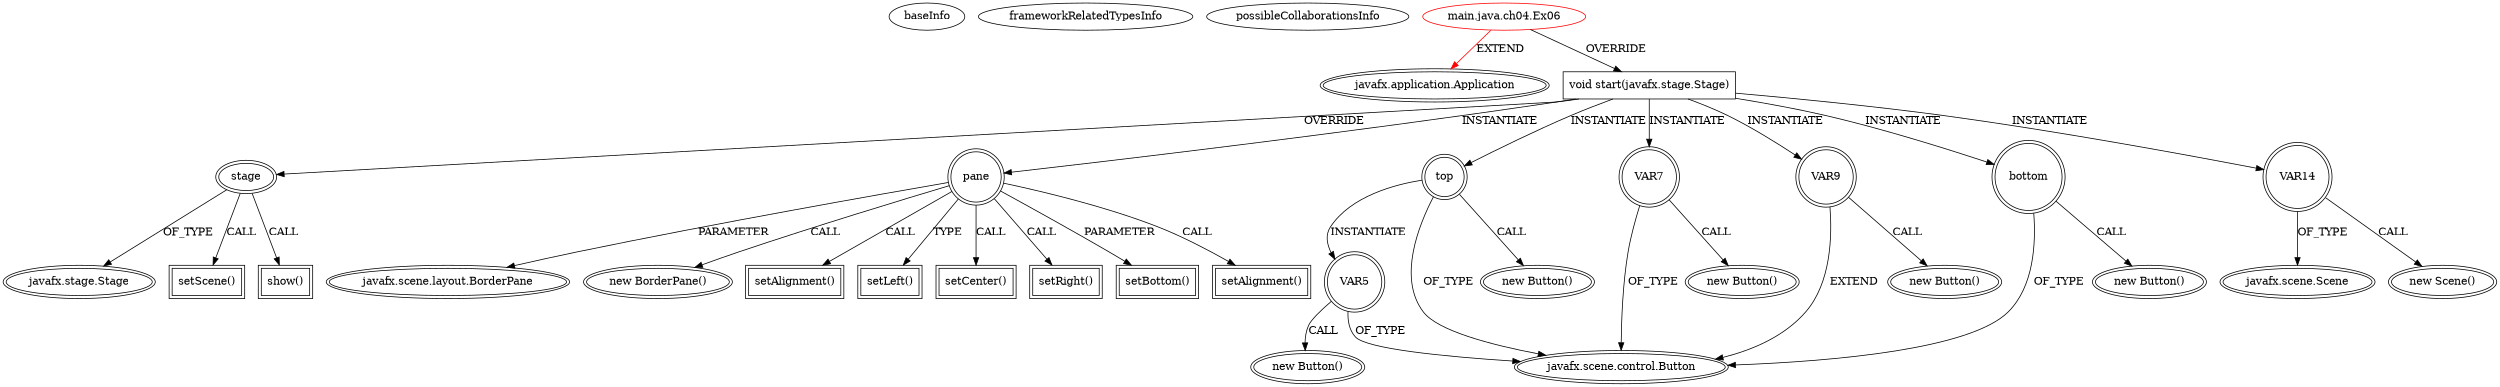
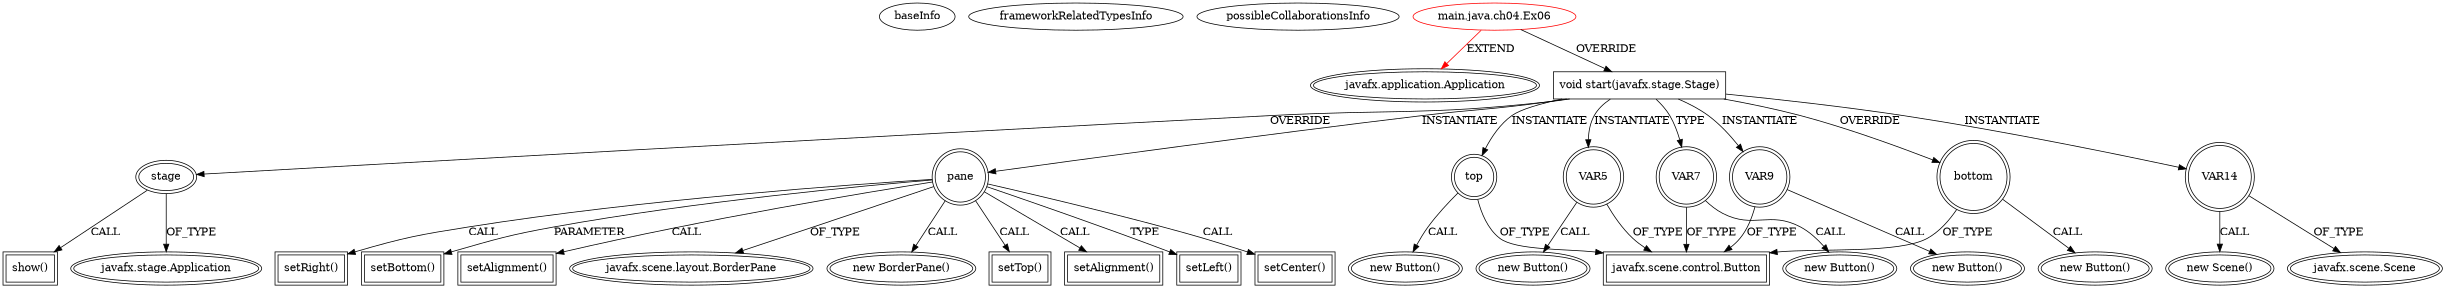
edge "void start(javafx.stage.Stage)" -> "VAR7": label "INSTANTIATE" -> "TYPE"
edge "void start(javafx.stage.Stage)" -> "bottom": label "INSTANTIATE" -> "OVERRIDE"
edge "top" -> "VAR5": now "void start(javafx.stage.Stage)" -> "VAR5"
edge "pane" -> "javafx.scene.layout.BorderPane": label "PARAMETER" -> "OF_TYPE"
node "setTop()": added
node "javafx.stage.Stage": label "javafx.stage.Stage" -> "javafx.stage.Application"
node "setScene()": removed
edge "VAR9" -> "javafx.scene.control.Button": label "EXTEND" -> "OF_TYPE"
node "javafx.scene.control.Button": shape ellipse -> box
